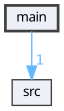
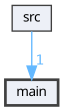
edge "main" -> "src": reversed
